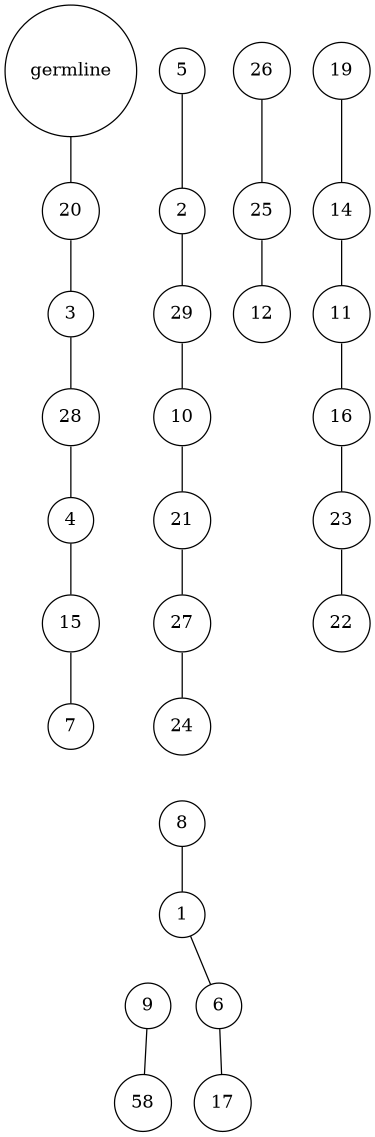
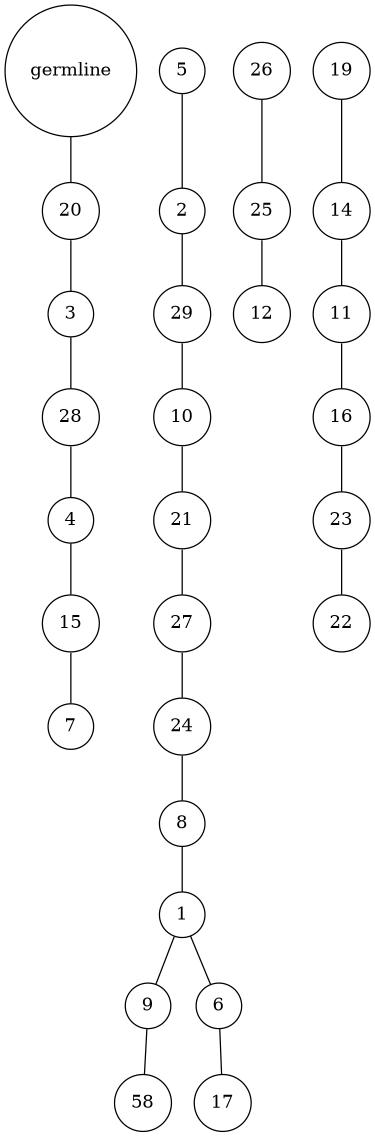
edge "24" -- "8": added
edge "1" -- "9": added
